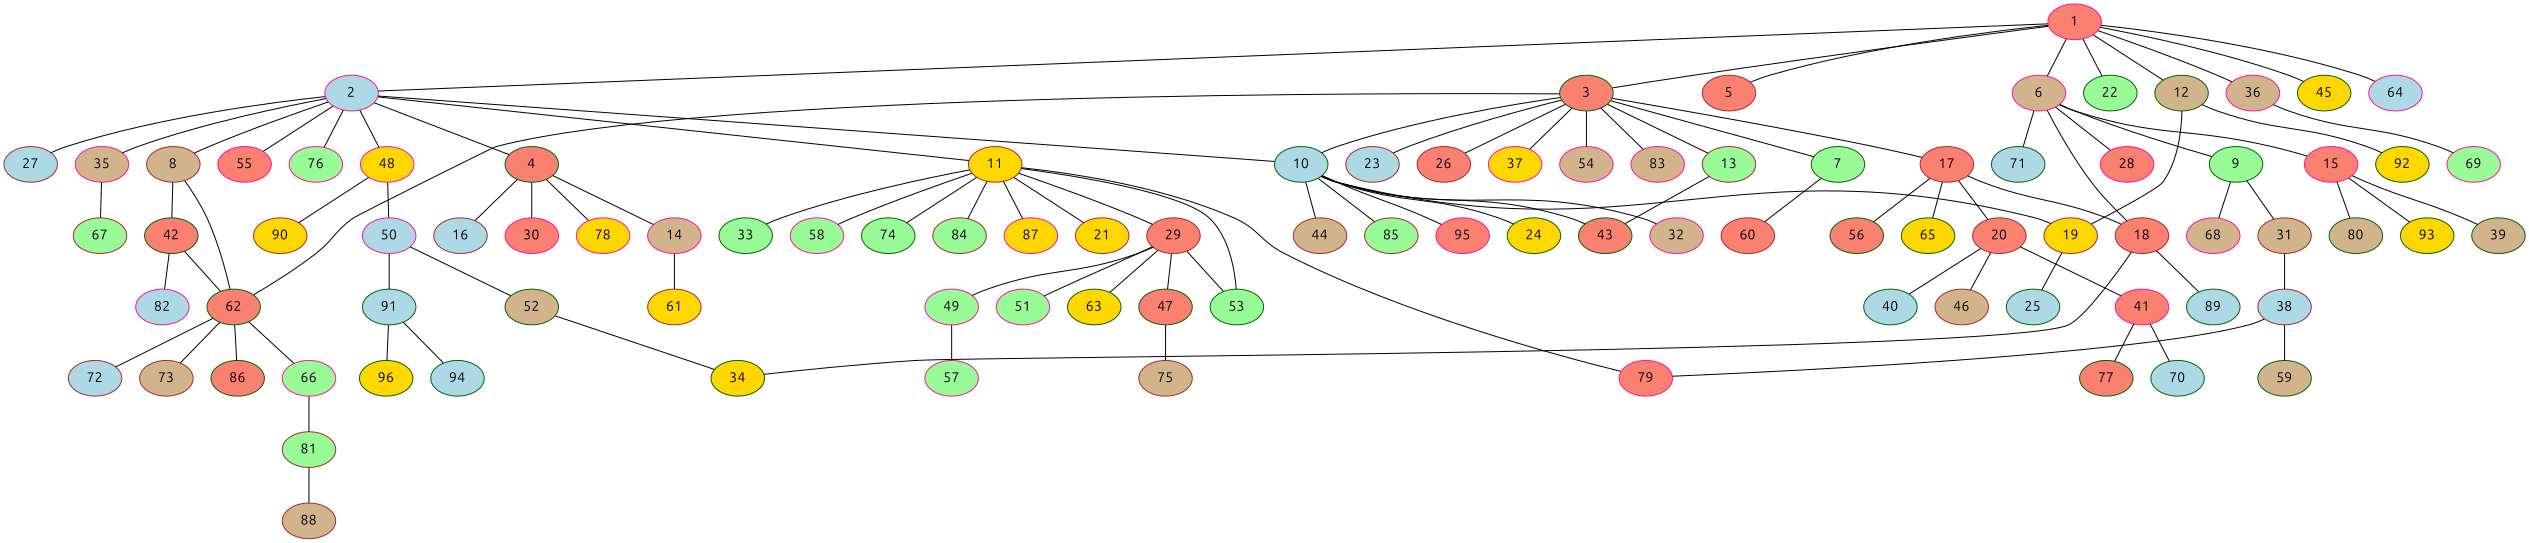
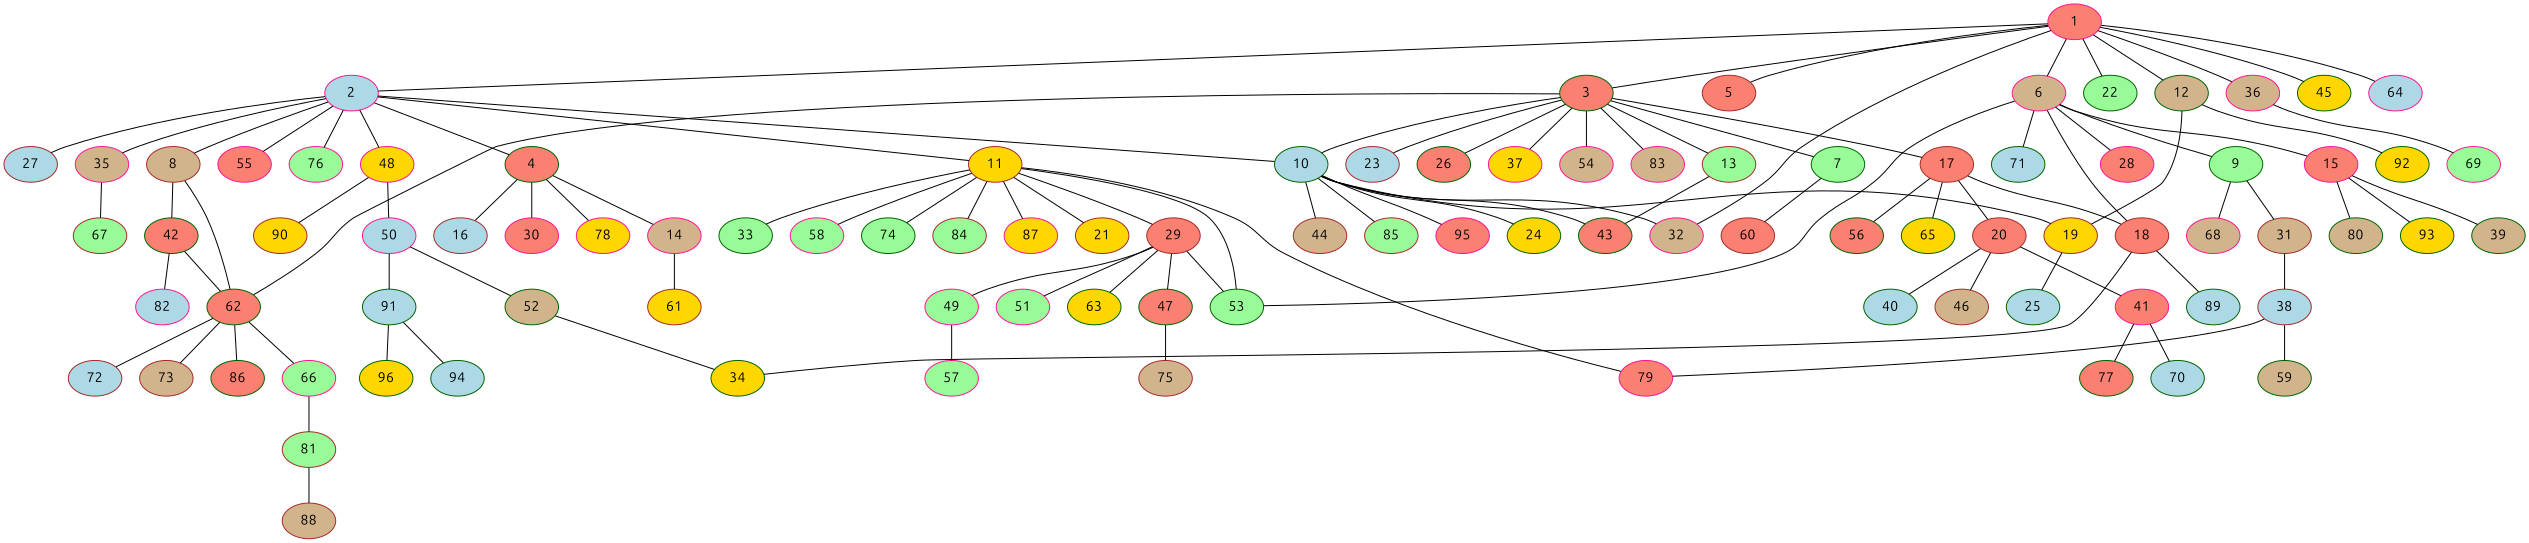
edge "1" -- "32": added
node "26": color brown -> darkgreen
edge "6" -- "53": added
